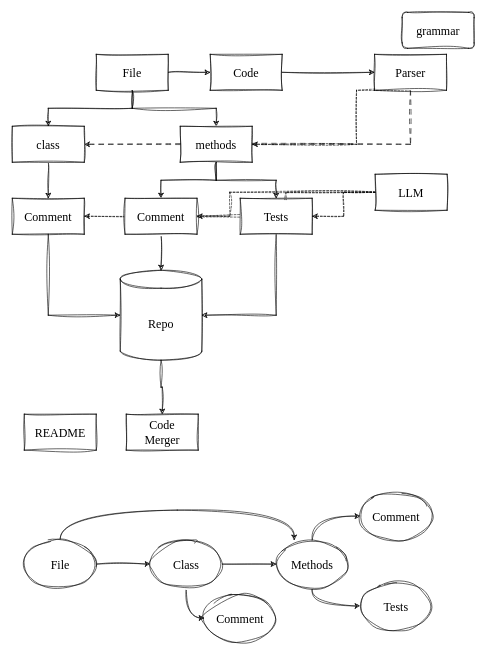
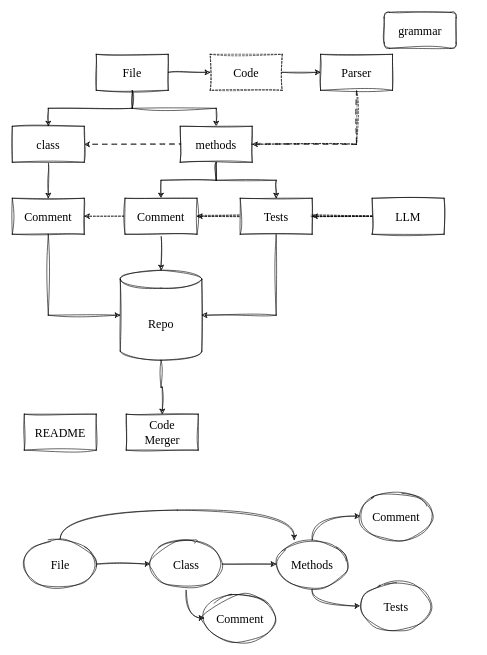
node "grammar": moved (438, 30) -> (420, 30)
node "Code": style solid -> dashed
node "Parser": moved (411, 72) -> (357, 72)
node "LLM": moved (411, 192) -> (408, 216)
